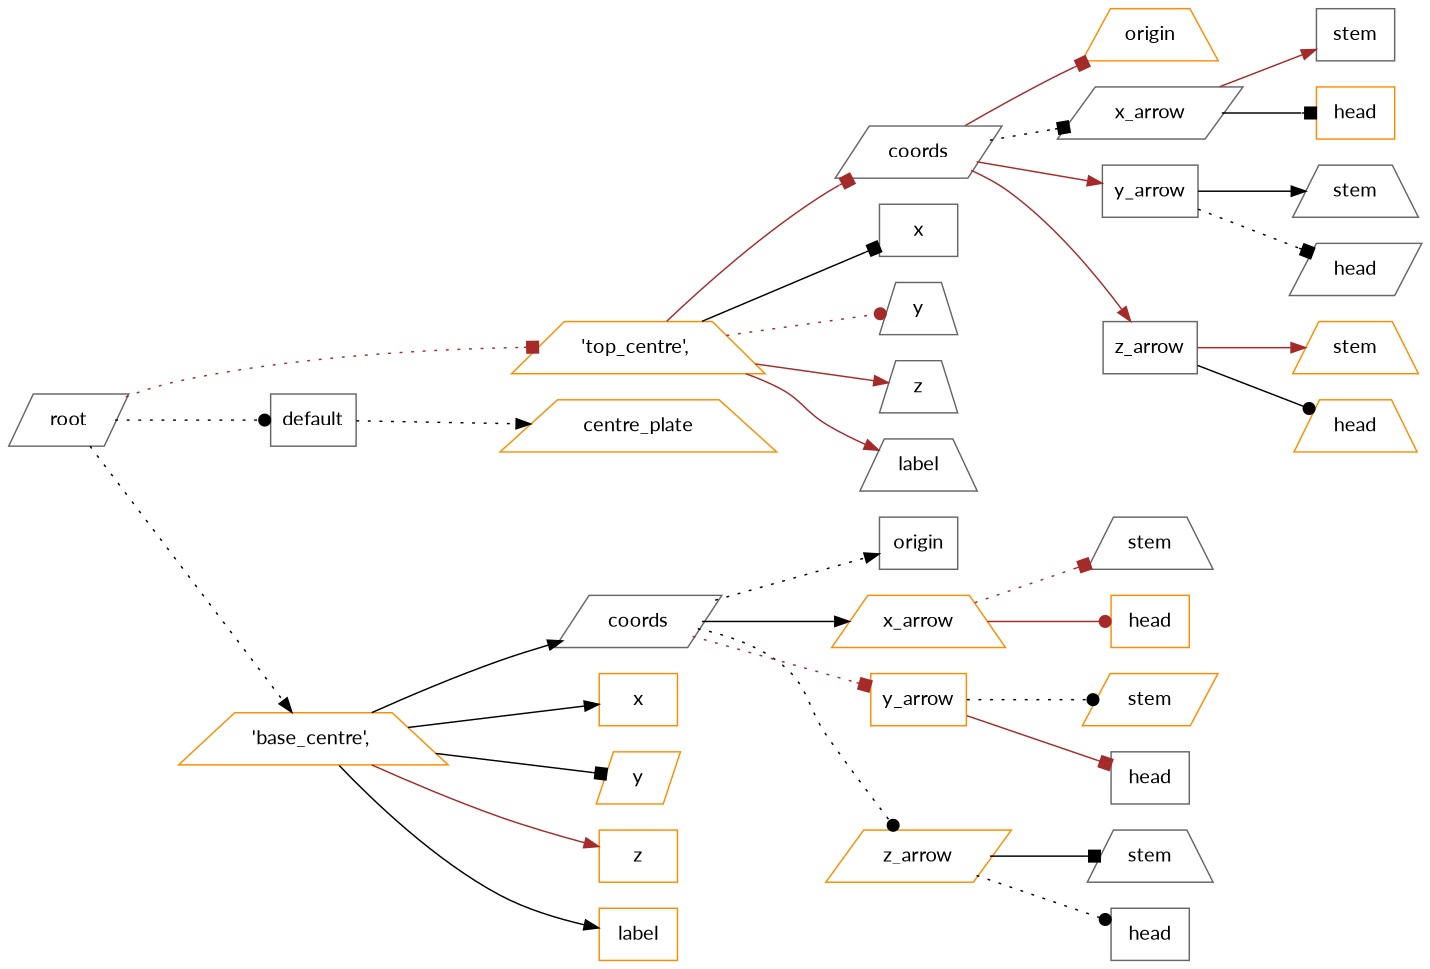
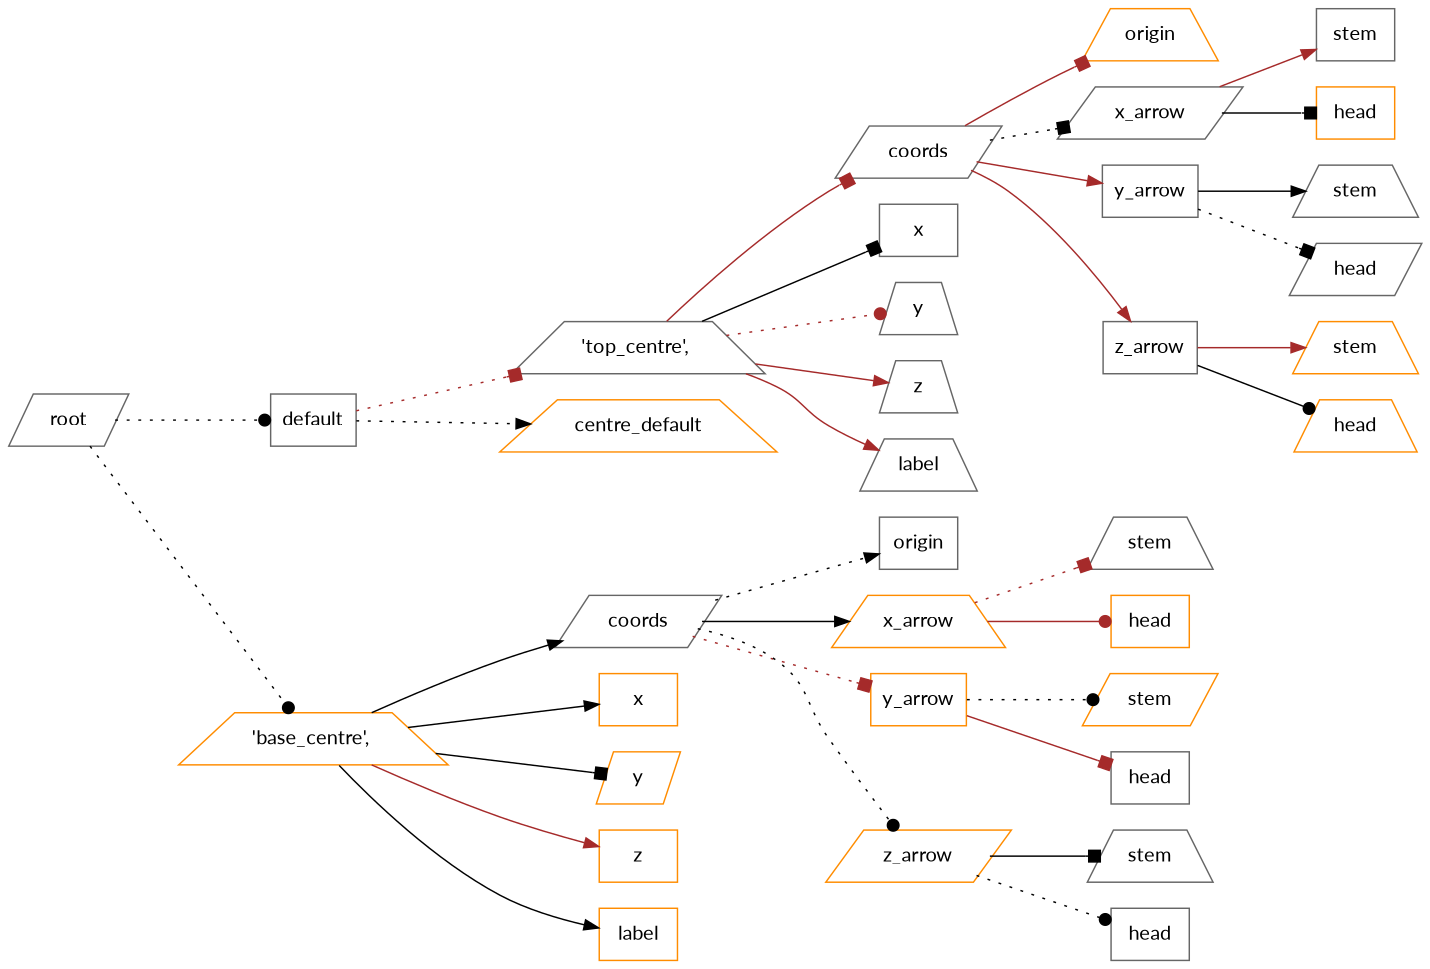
node "'top_centre',": color darkorange -> gray40
edge "root" -> "'top_centre',": now "default" -> "'top_centre',"
node "centre_plate": label "centre_plate" -> "centre_default"
edge "root" -> "'base_centre',": arrowhead normal -> dot
